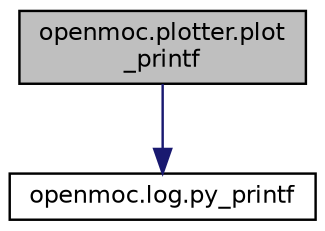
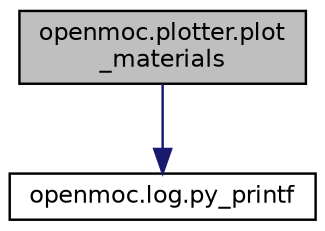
node "openmoc.plotter.plot _printf": label "openmoc.plotter.plot _printf" -> "openmoc.plotter.plot _materials"
